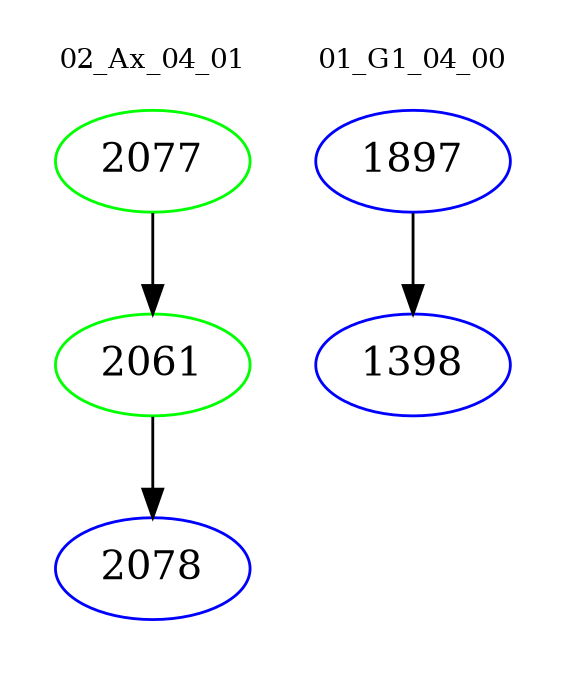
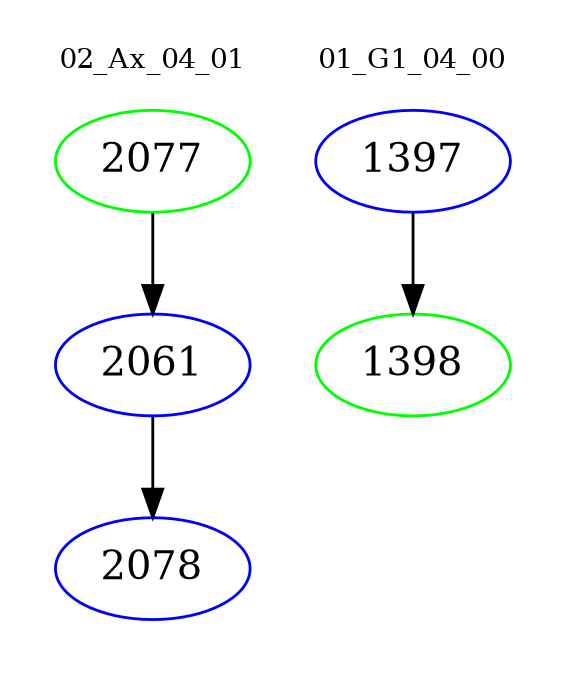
node "1897": label "1897" -> "1397"
node "2061": color green -> blue
node "1398": color blue -> green
